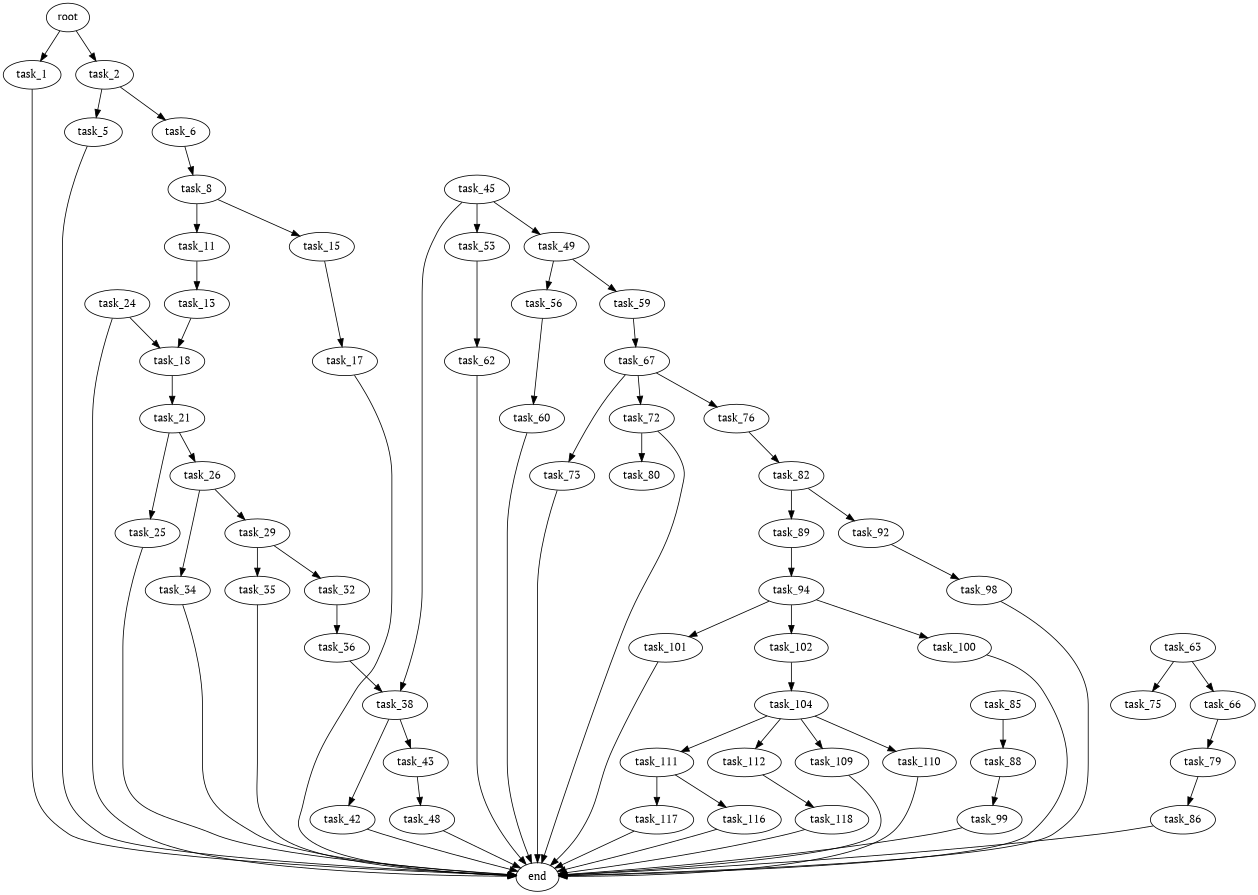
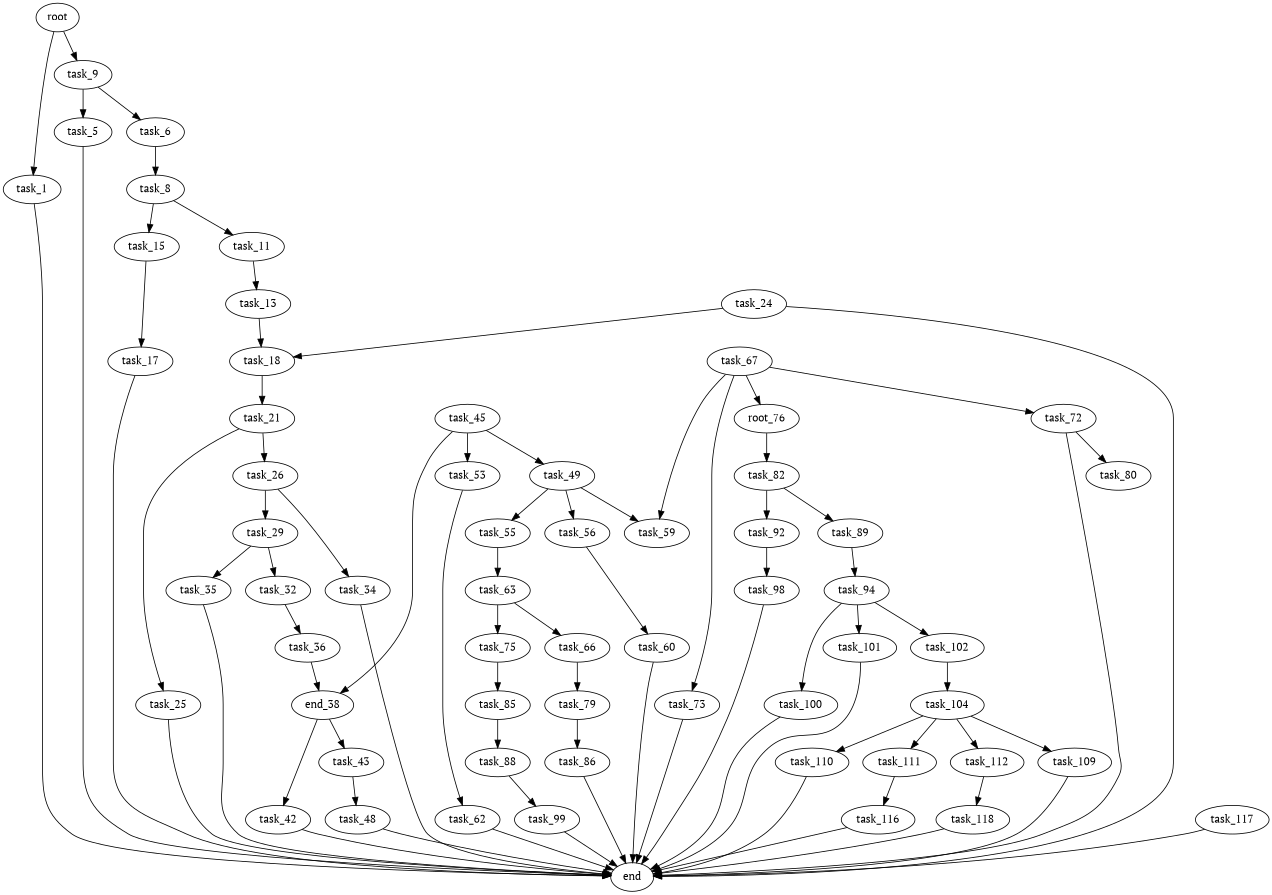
node "task_2": label "task_2" -> "task_9"
edge "task_59" -> "task_67": reversed
node "task_76": label "task_76" -> "root_76"
node "task_55": added
edge "task_75" -> "task_85": added
node "task_38": label "task_38" -> "end_38"
edge "task_111" -> "task_117": removed
